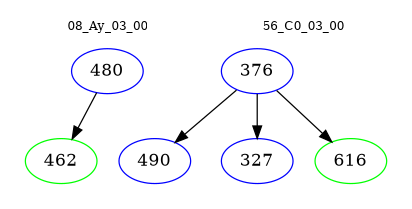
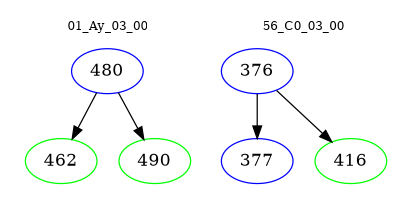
cluster "08_Ay_03_00": label "08_Ay_03_00" -> "01_Ay_03_00"
edge "376" -> "490": now "480" -> "490"
node "490": color blue -> green
node "327": label "327" -> "377"
node "616": label "616" -> "416"
